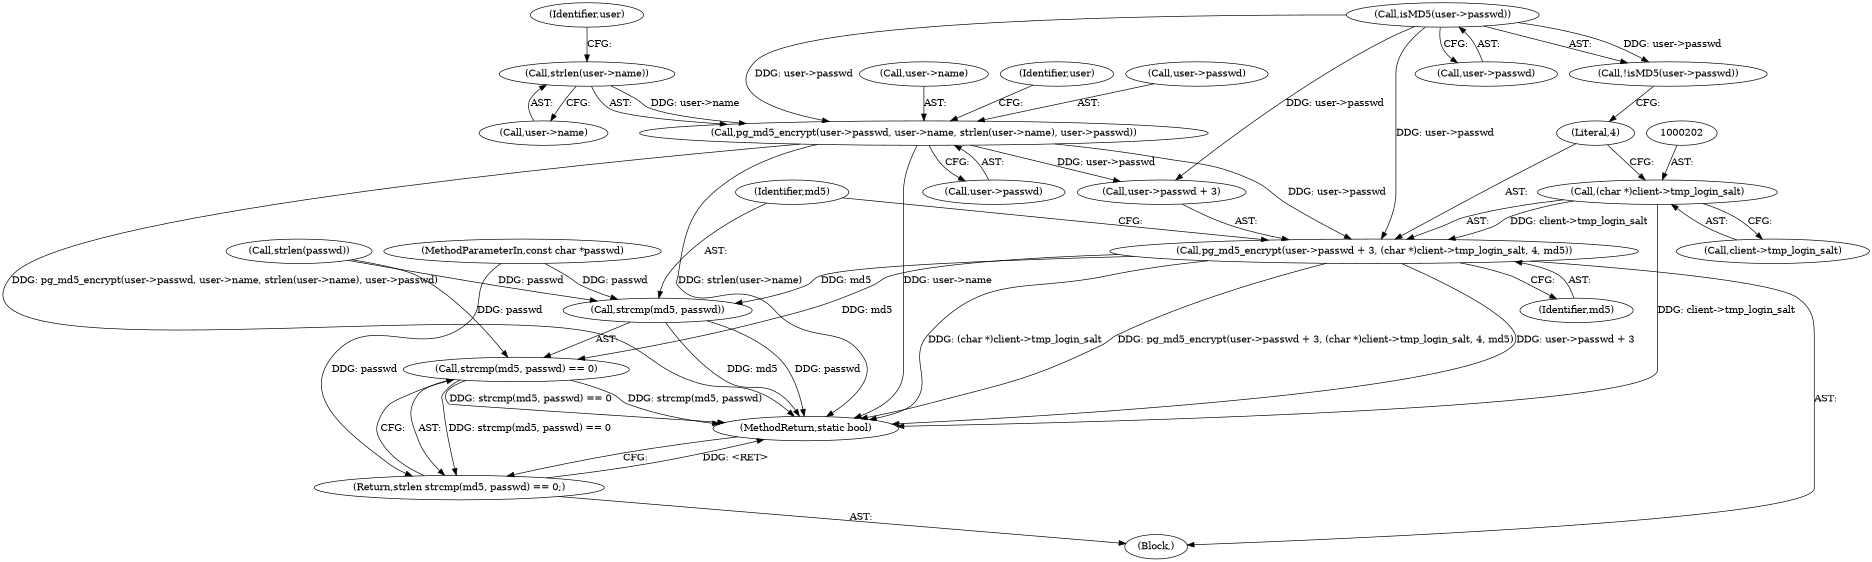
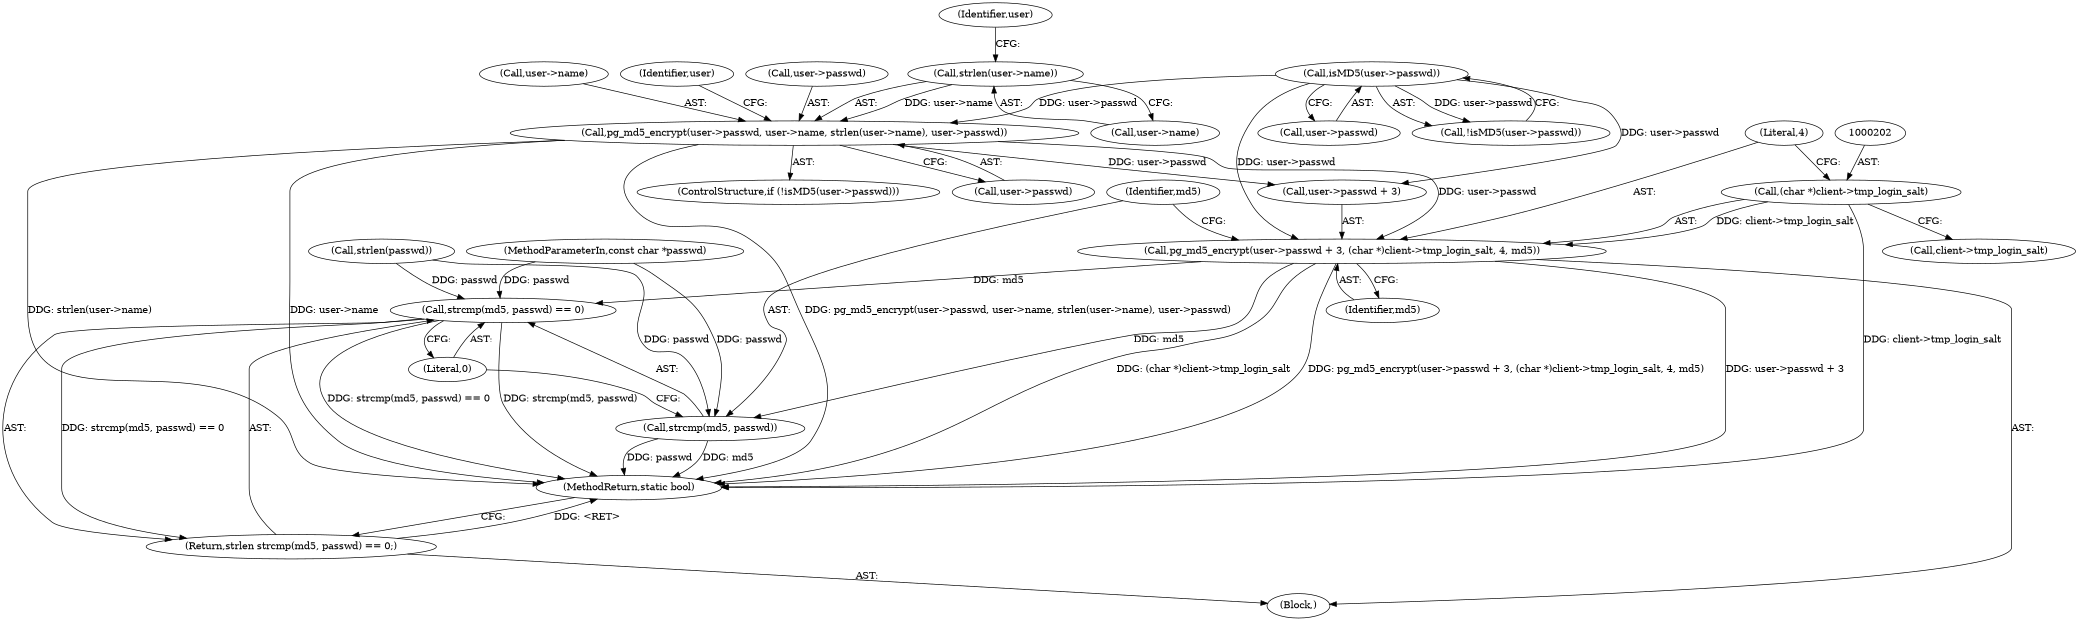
edge "(Call,!isMD5(user->passwd))" -> "(Literal,4)": now "(Call,!isMD5(user->passwd))" -> "(Call,isMD5(user->passwd))"
node "(ControlStructure,if (!isMD5(user->passwd)))": added
edge "(Call,client->tmp_login_salt)" -> "(Call,(char *)client->tmp_login_salt)": removed, label "AST:"
edge "(MethodParameterIn,const char *passwd)" -> "(Return,strlen strcmp(md5, passwd) == 0;)": now "(MethodParameterIn,const char *passwd)" -> "(Call,strcmp(md5, passwd) == 0)"
node "(Literal,0)": added
edge "(Return,strlen strcmp(md5, passwd) == 0;)" -> "(Call,strcmp(md5, passwd) == 0)": label "CFG: " -> "AST: "
